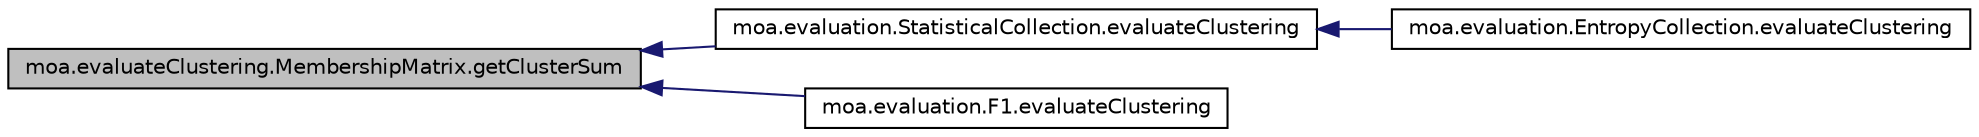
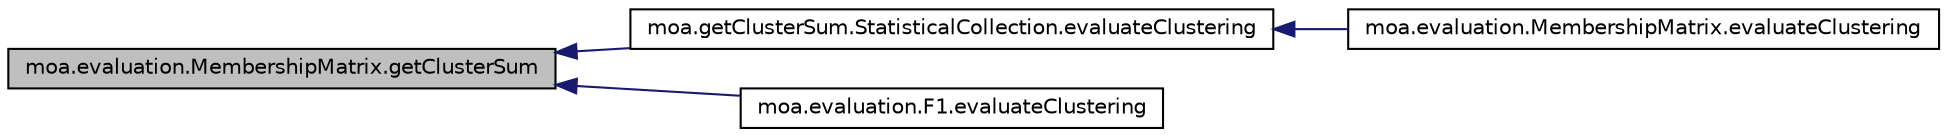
node "moa.evaluation.StatisticalCollection.evaluateClustering": label "moa.evaluation.StatisticalCollection.evaluateClustering" -> "moa.getClusterSum.StatisticalCollection.evaluateClustering"
node "moa.evaluation.EntropyCollection.evaluateClustering": label "moa.evaluation.EntropyCollection.evaluateClustering" -> "moa.evaluation.MembershipMatrix.evaluateClustering"
node "moa.evaluateClustering.MembershipMatrix.getClusterSum": label "moa.evaluateClustering.MembershipMatrix.getClusterSum" -> "moa.evaluation.MembershipMatrix.getClusterSum"
